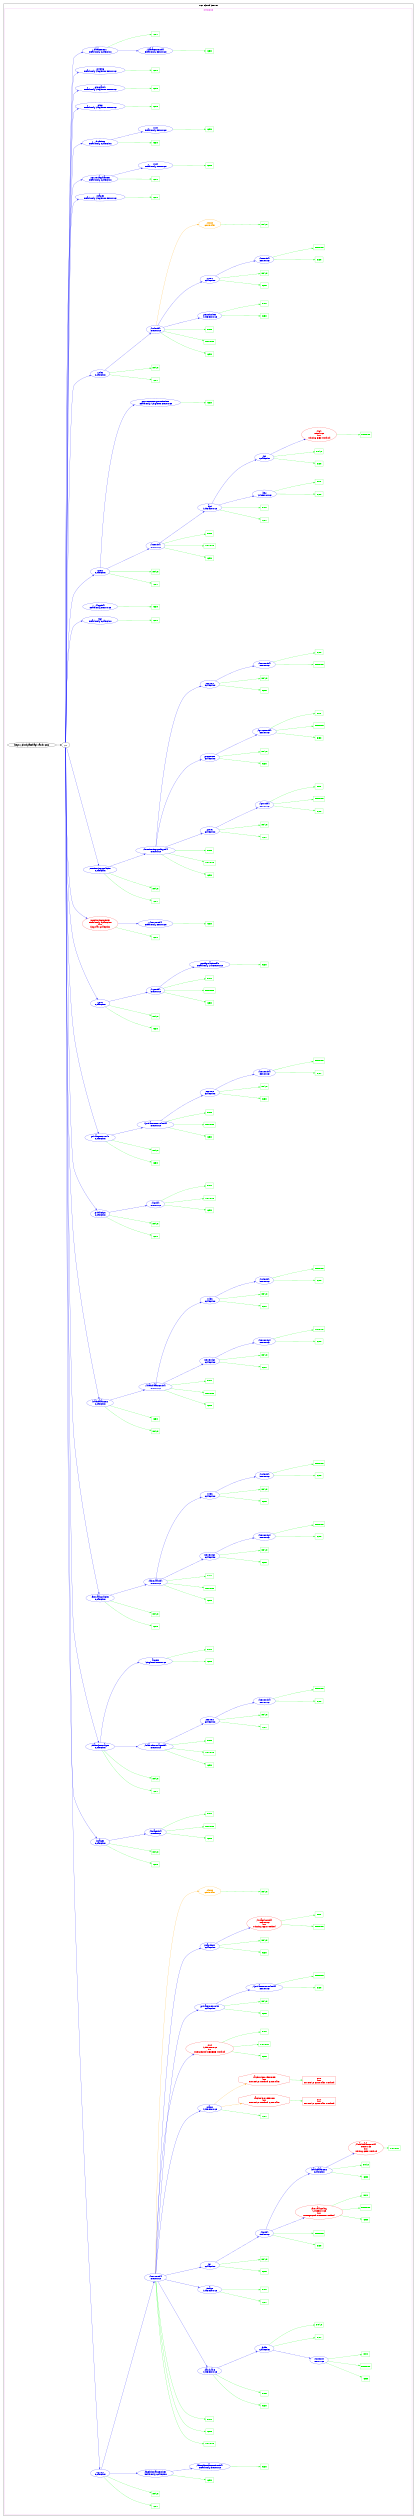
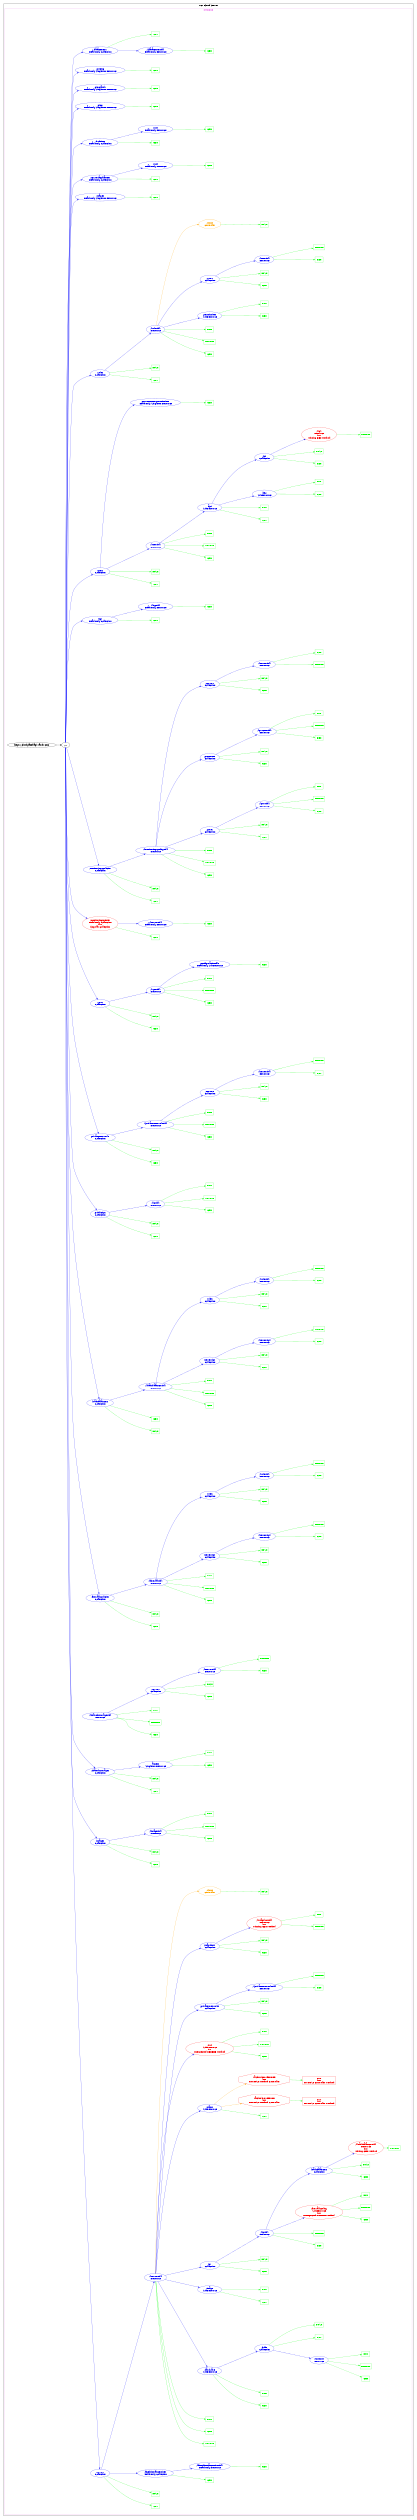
edge "/logs Read-Only Collection" -> "/{log_id} Read-Only Resource": added
edge "/shared_storages Collection" -> "/{shared_storage_id} Resource": removed
